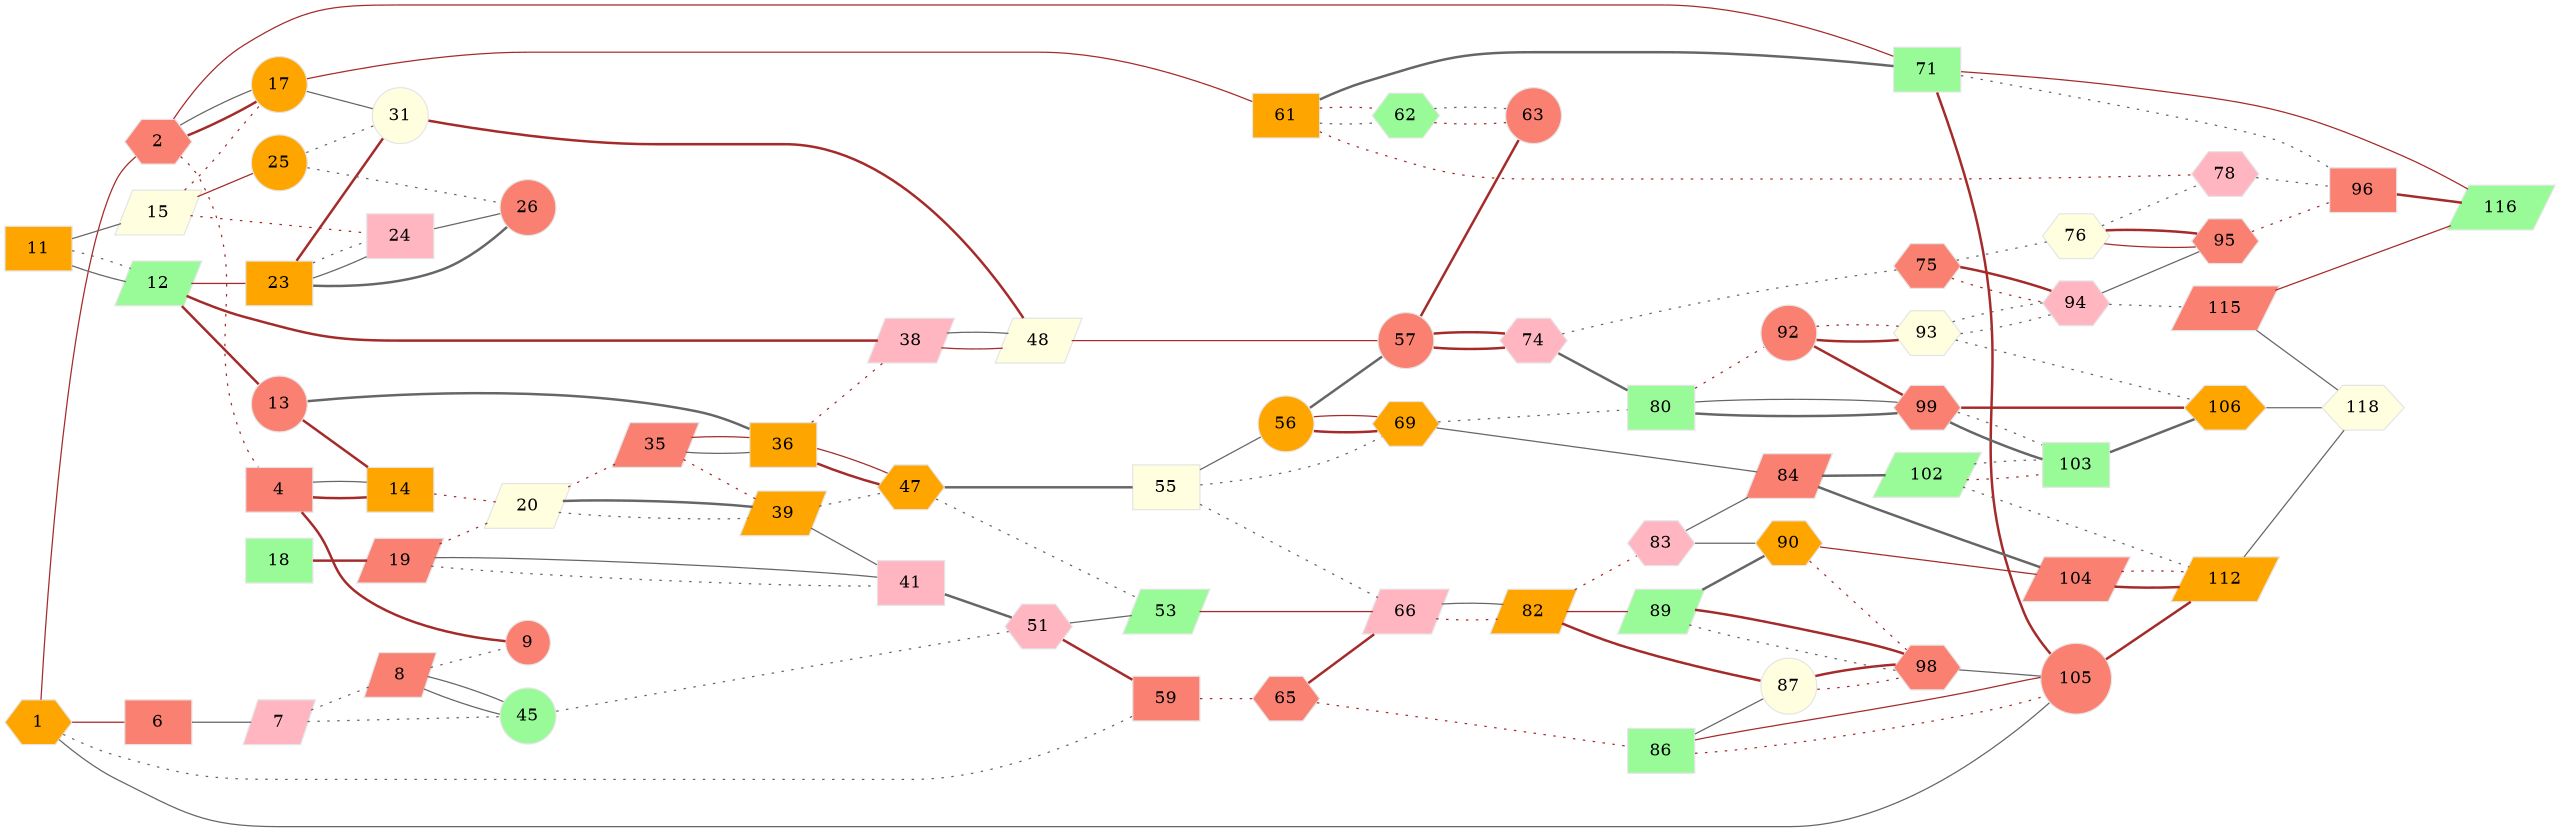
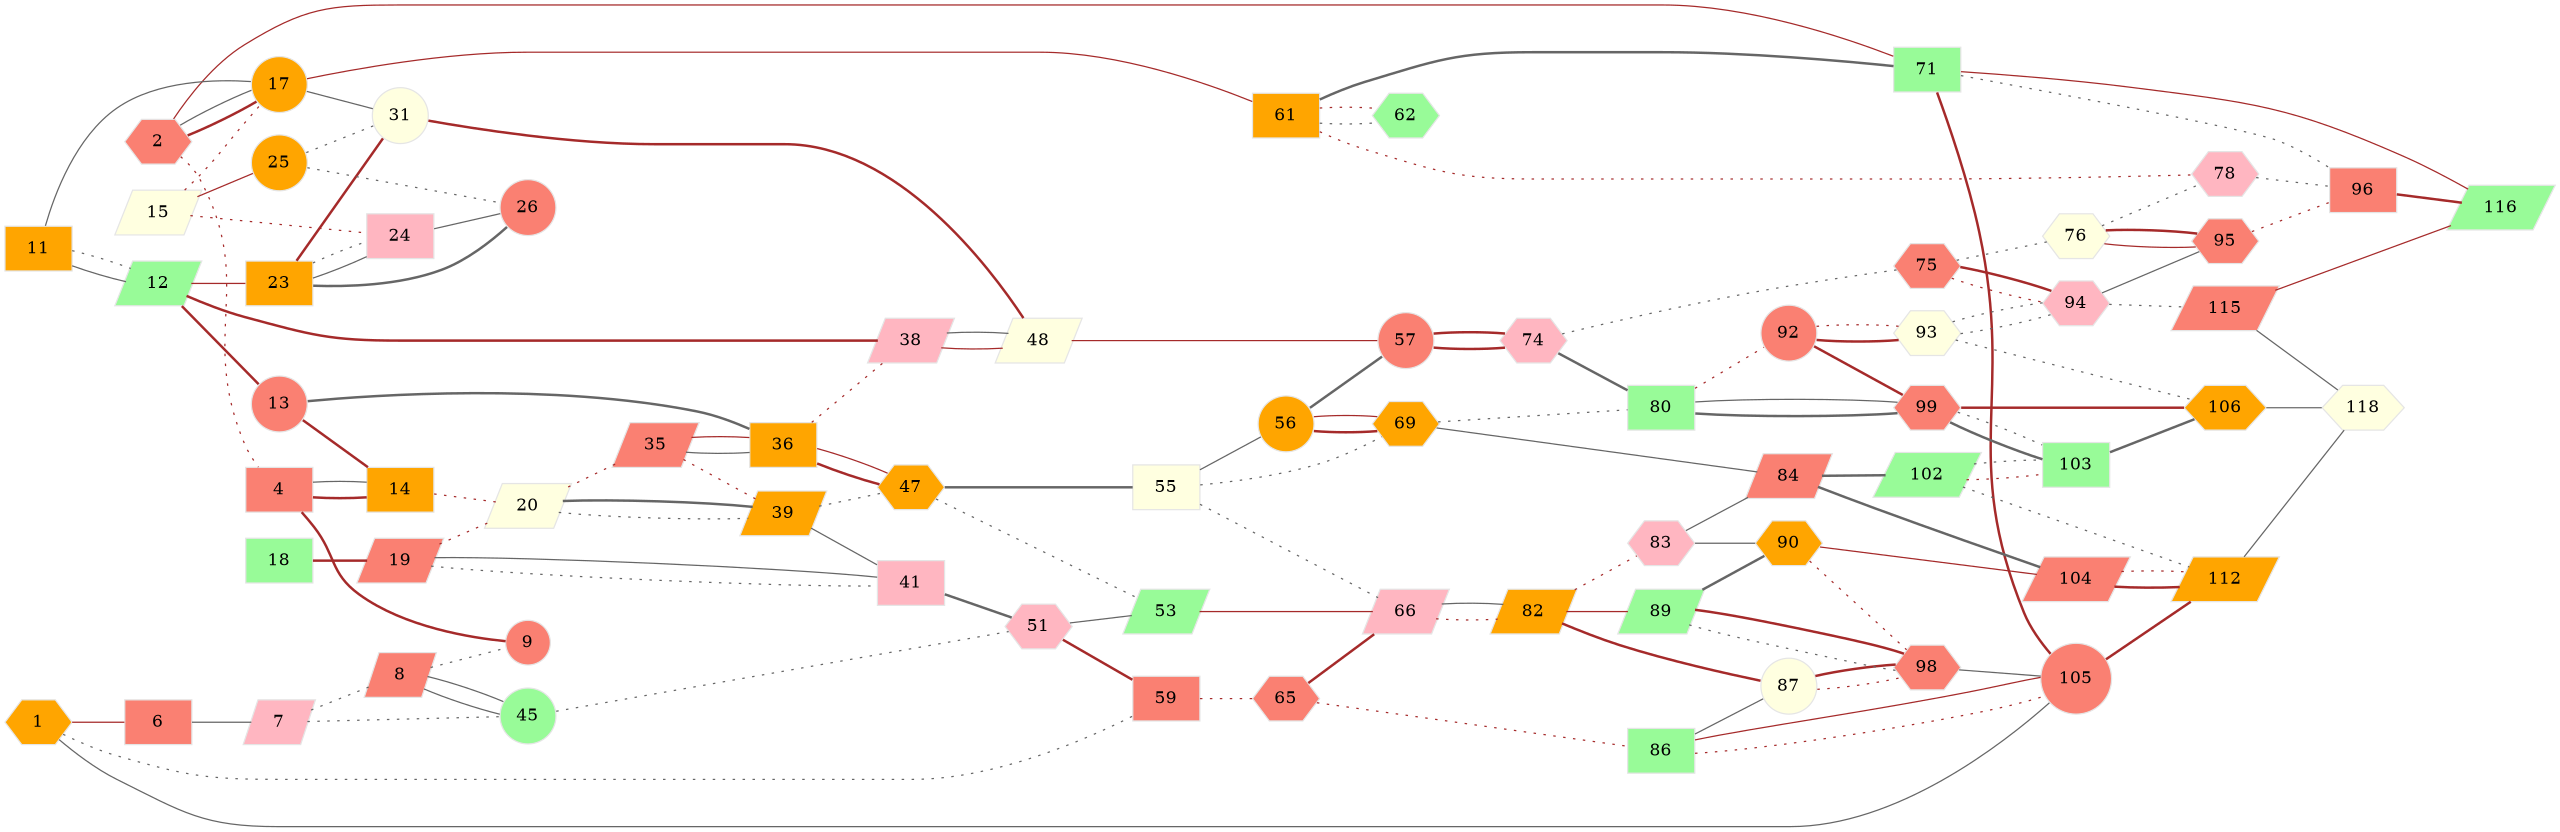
node "63": removed
edge "15" -- "11": now "17" -- "11"
edge "2" -- "1": removed
